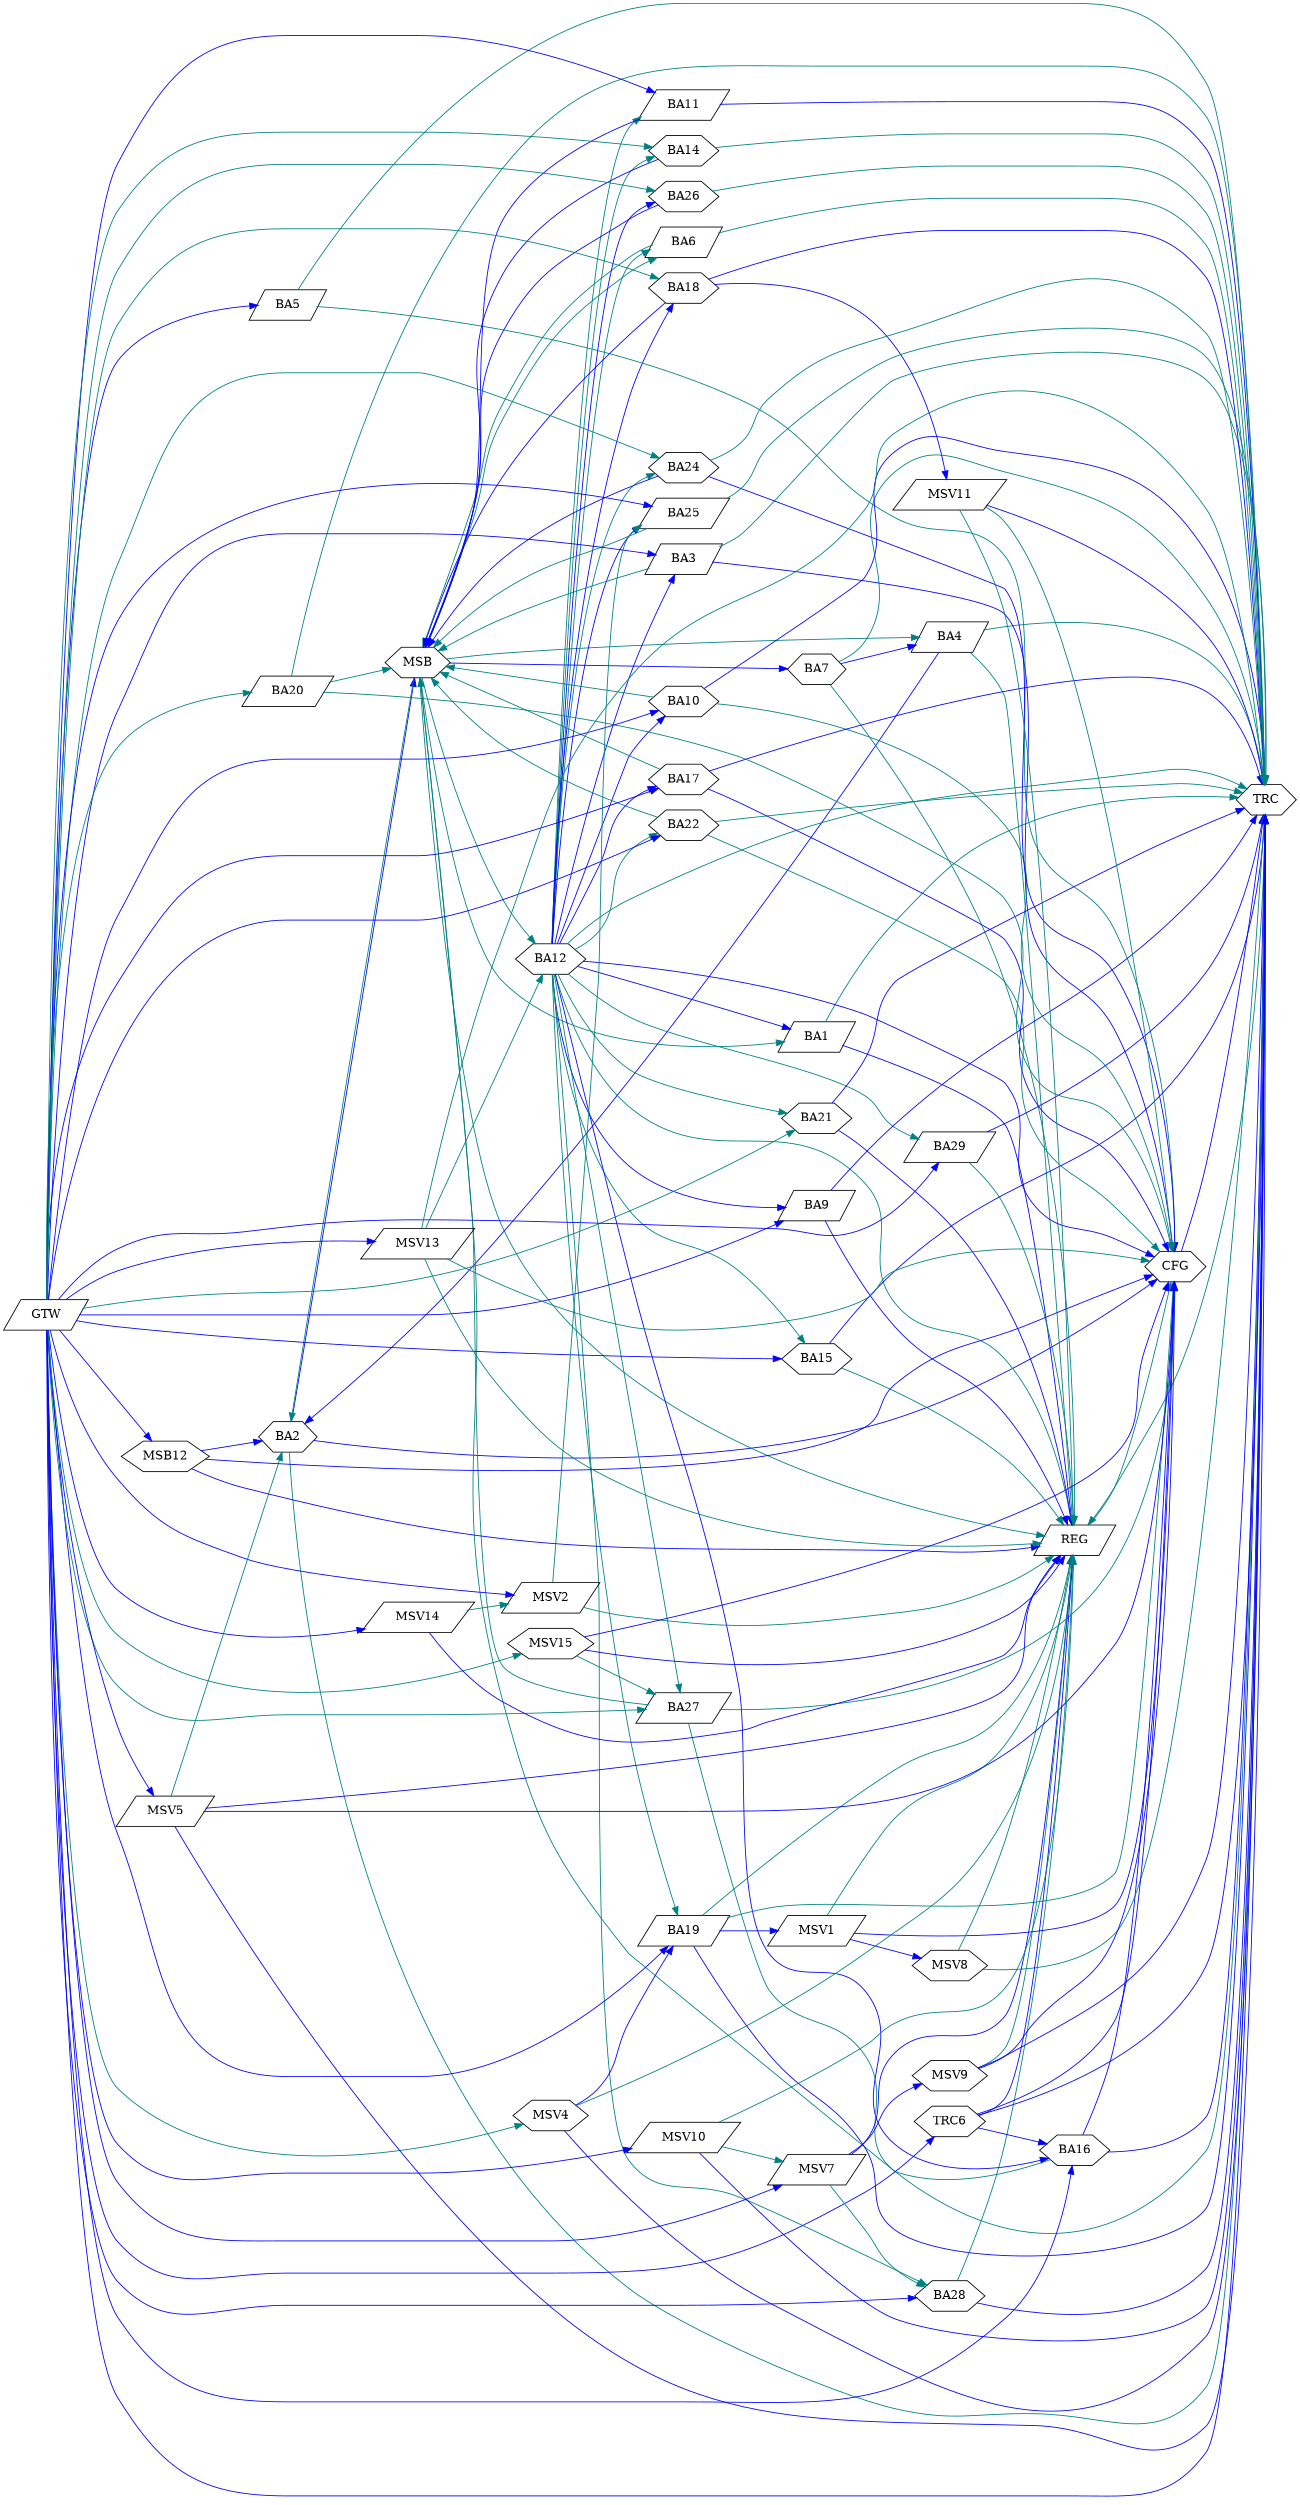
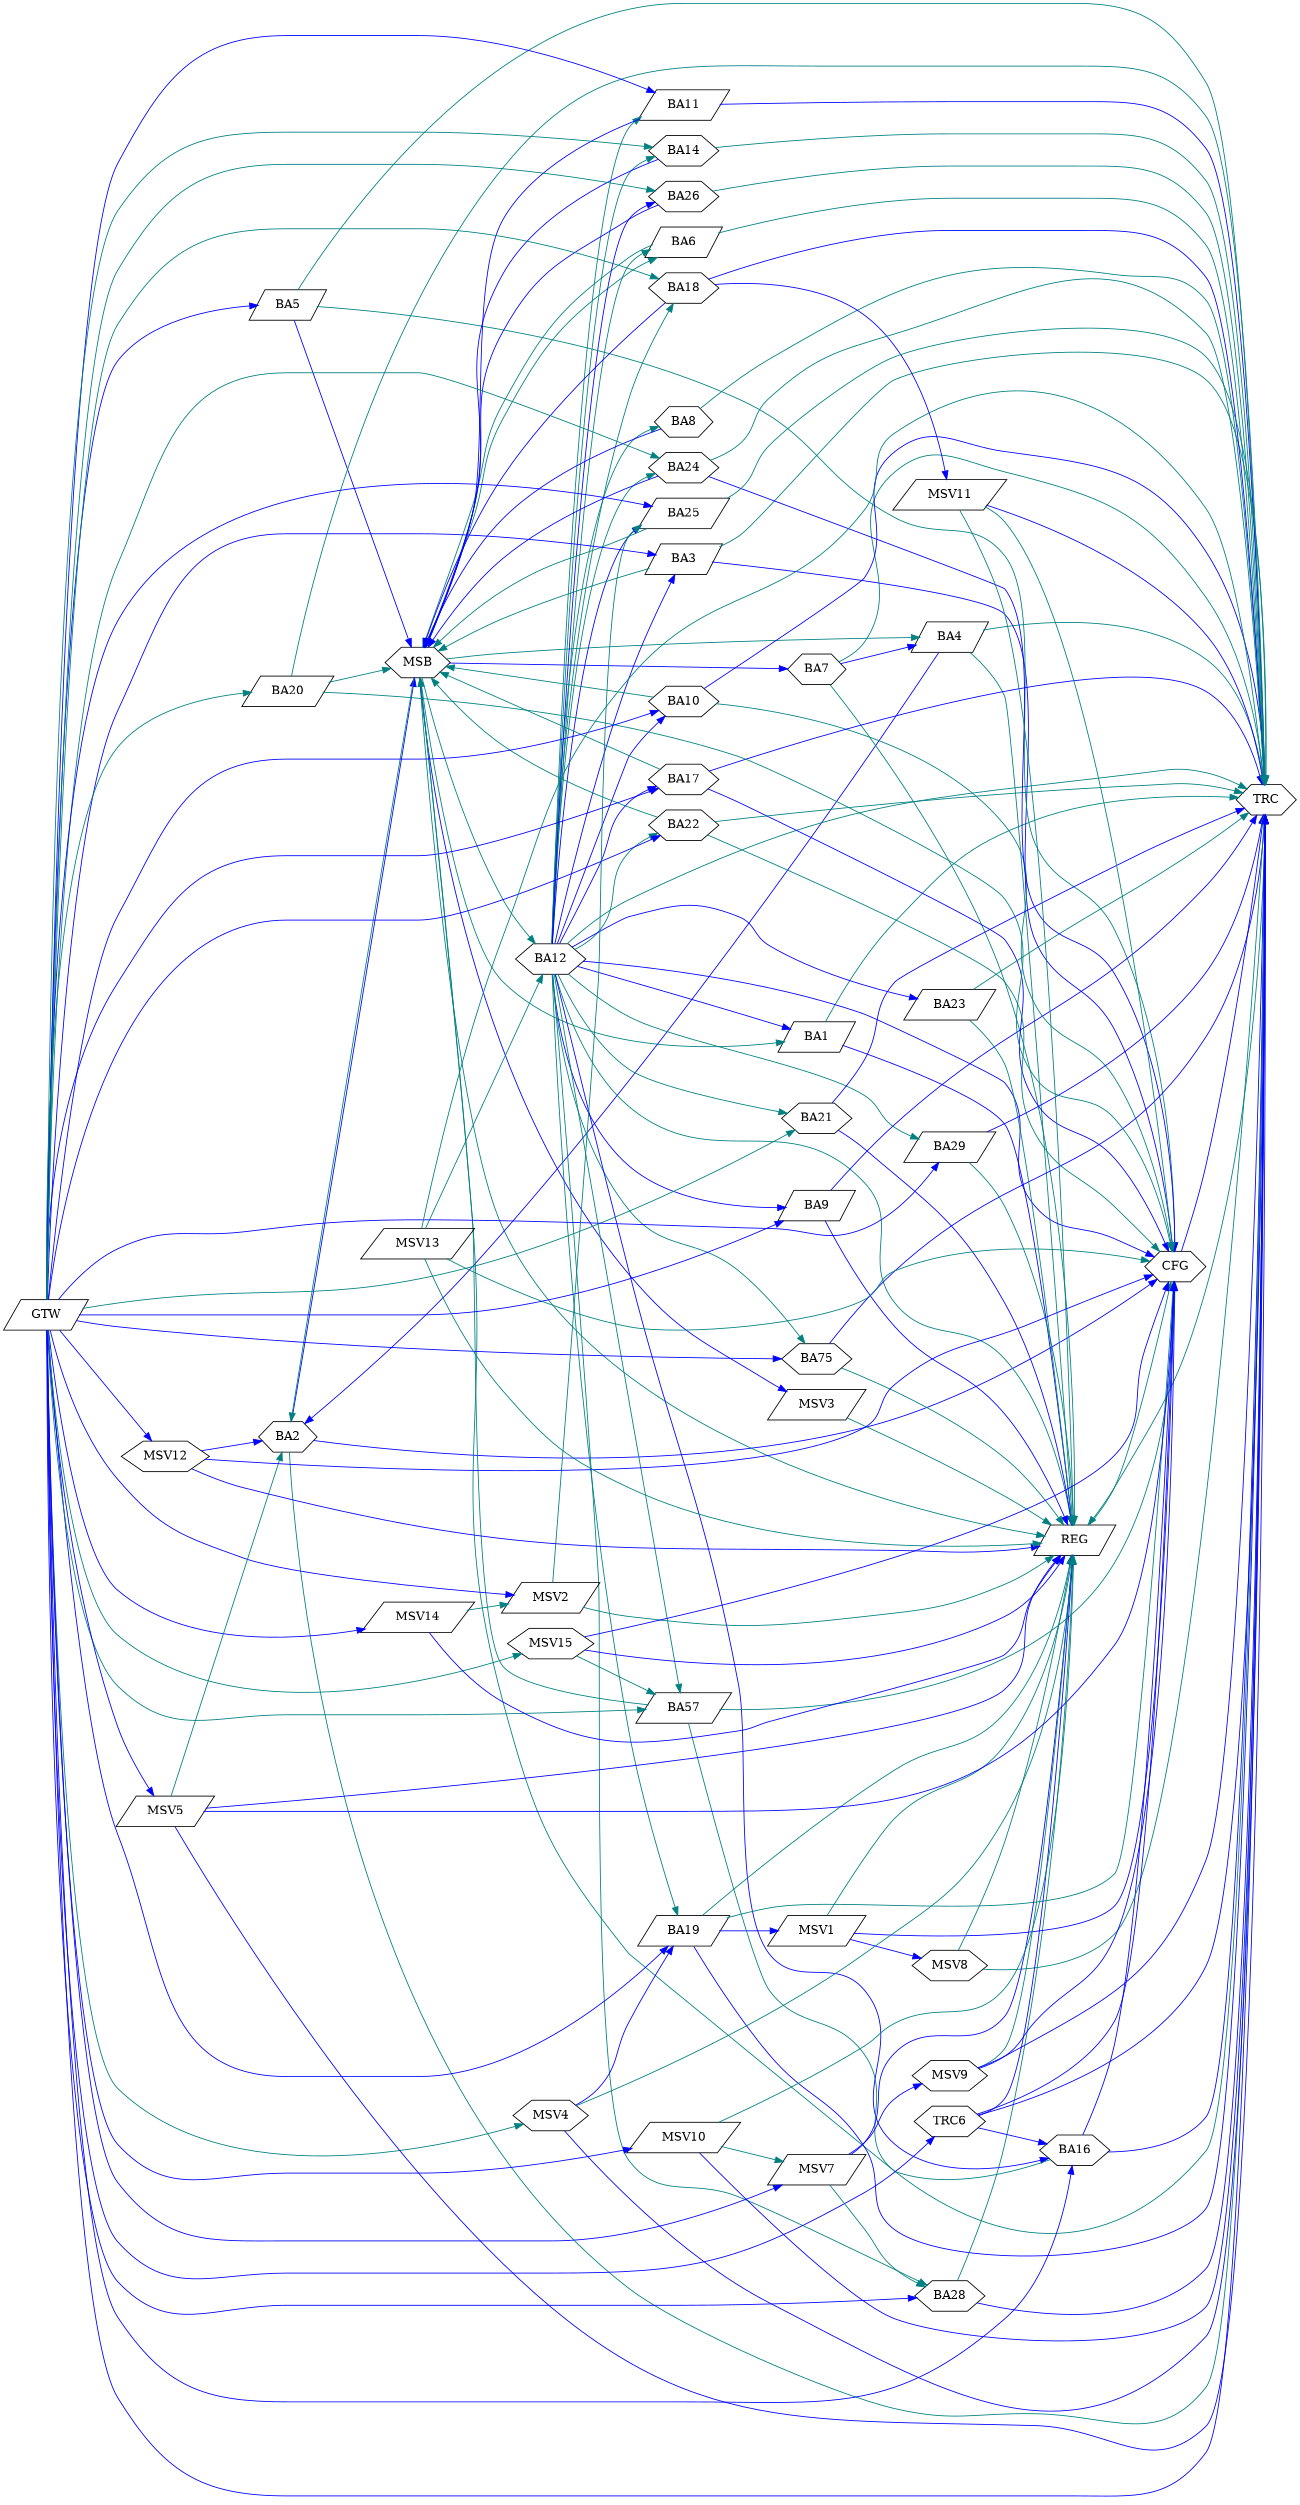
node "BA8": added
edge "BA5" -> "MSB": added
edge "BA12" -> "BA18": color blue -> teal
node "BA23": added
edge "GTW" -> "MSV13": removed
node "BA15": label "BA15" -> "BA75"
node "MSV3": added
node "MSB12": label "MSB12" -> "MSV12"
node "BA27": label "BA27" -> "BA57"
